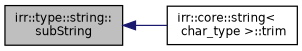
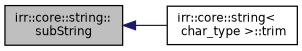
node "irr::type::string:: subString": label "irr::type::string:: subString" -> "irr::core::string:: subString"
